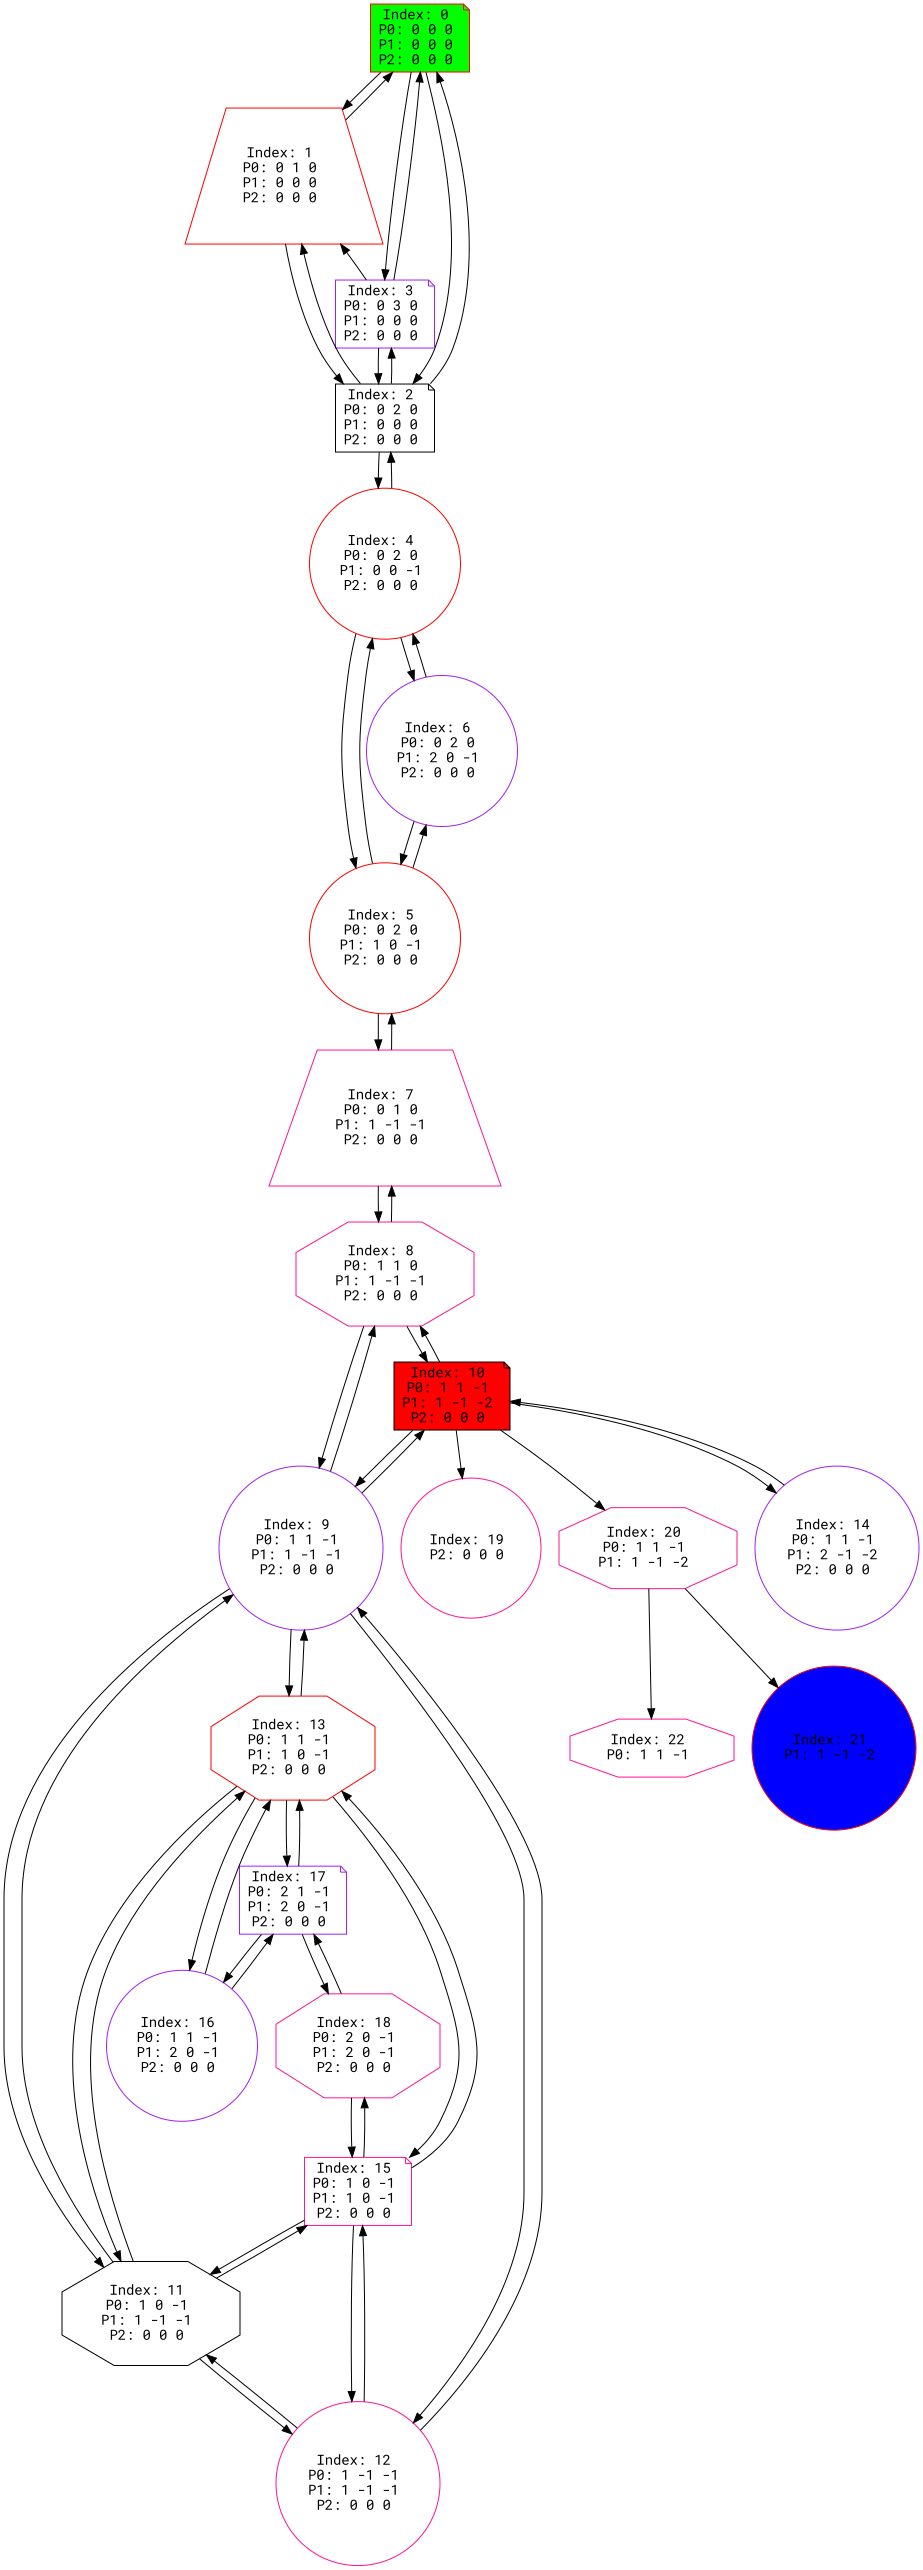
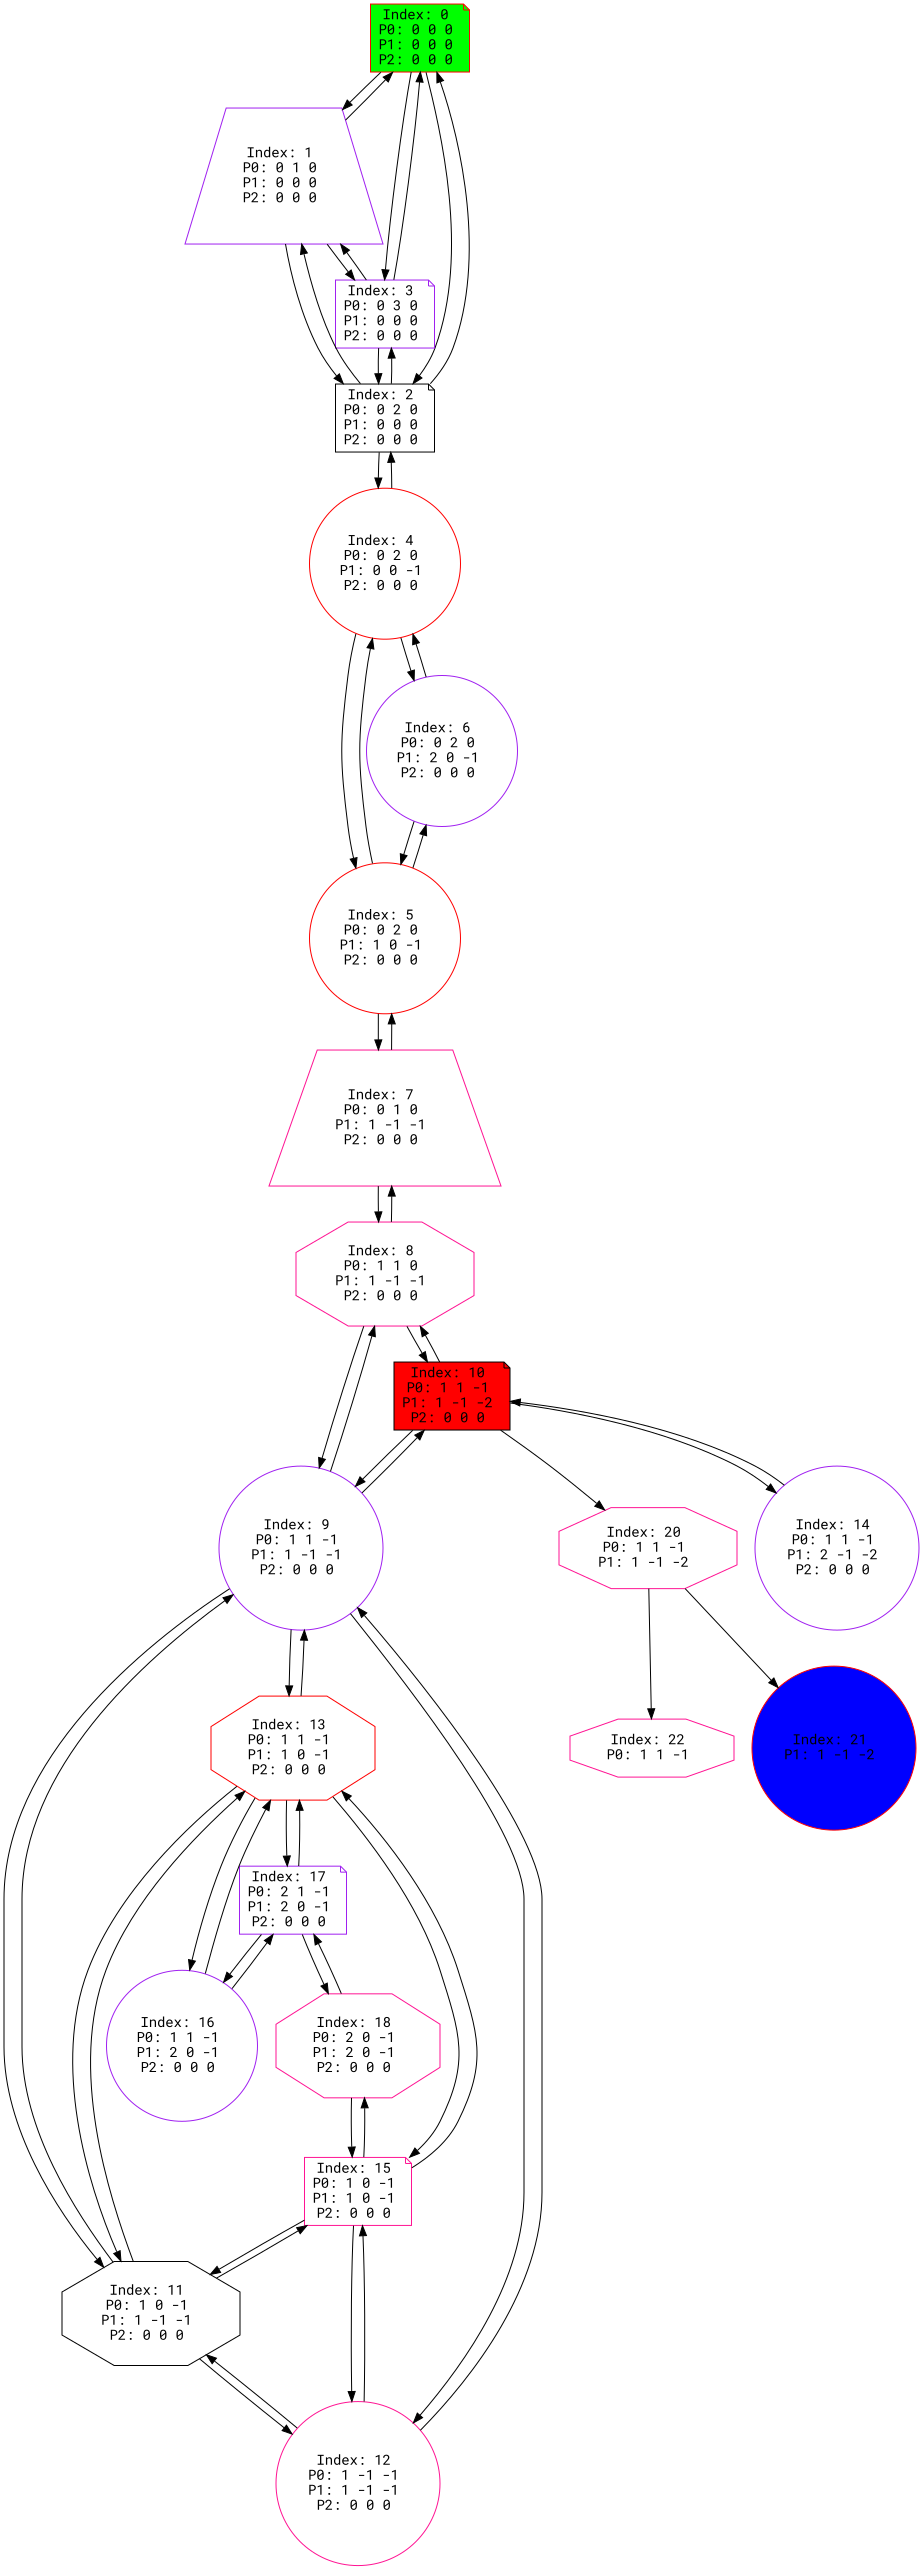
node "Index: 1 P0: 0 1 0 P1: 0 0 0 P2: 0 0 0": color red -> purple
edge "Index: 1 P0: 0 1 0 P1: 0 0 0 P2: 0 0 0" -> "Index: 3 P0: 0 3 0 P1: 0 0 0 P2: 0 0 0": added
node "Index: 19 P2: 0 0 0": removed
